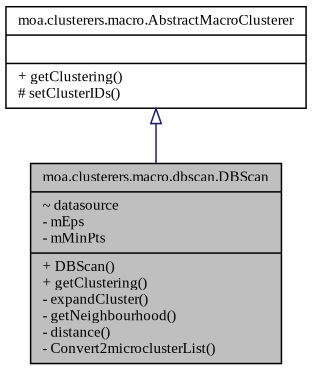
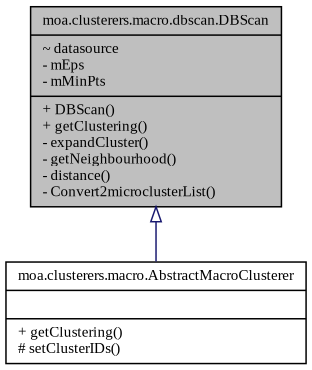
edge "moa.clusterers.macro.dbscan.DBScan" -> "moa.clusterers.macro.AbstractMacroClusterer": reversed
